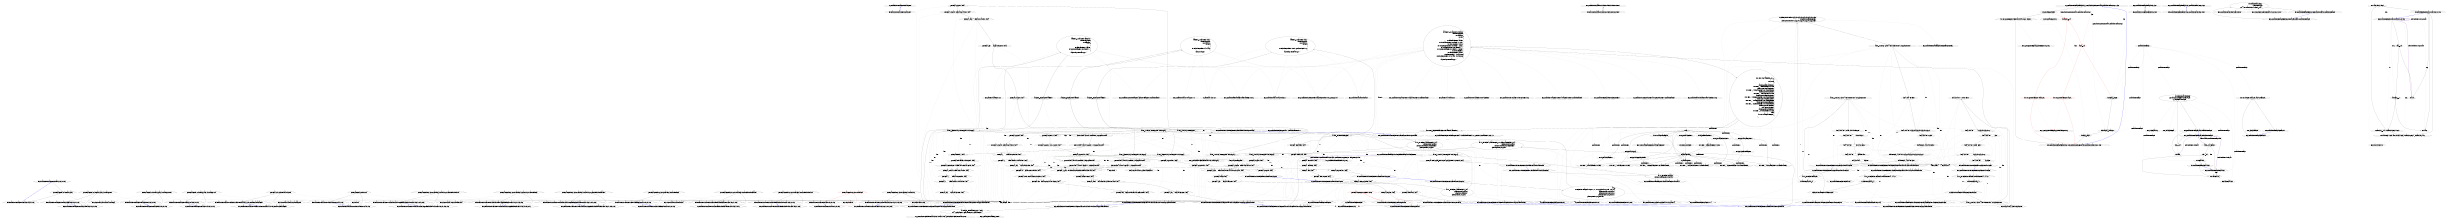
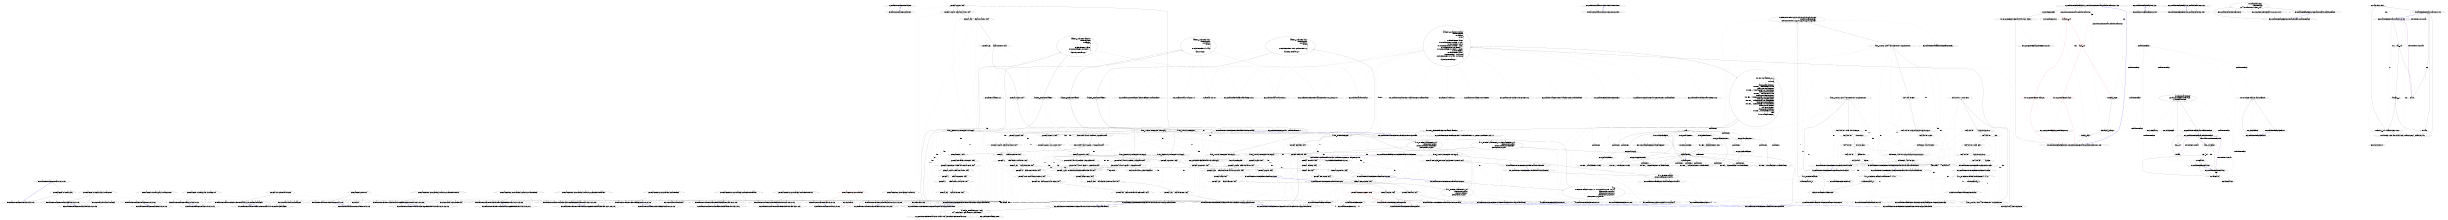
node "return ''ERR '' + ((BadFormatTokenError)err).Token;": label "return ''ERR '' + ((BadFormatTokenError)err).Token;" -> "throw ''ERR '' + ((BadFormatTokenError)err).Token;"
